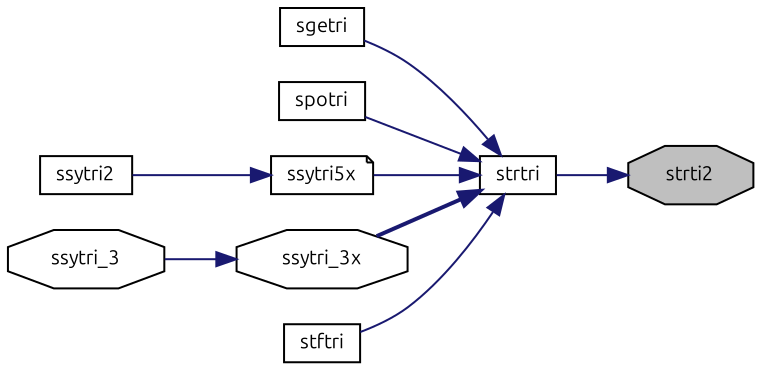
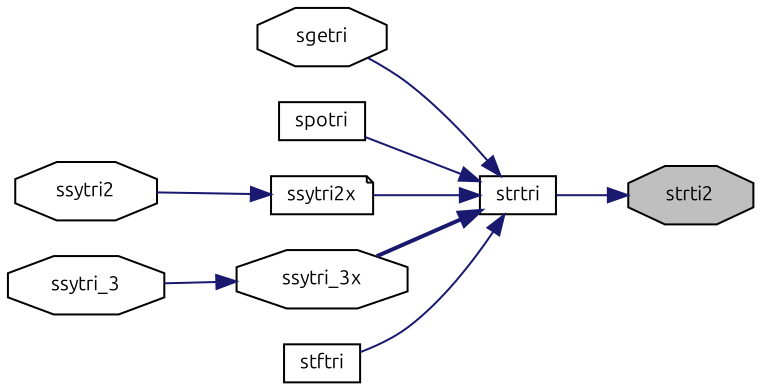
node "sgetri": shape box -> octagon
node "ssytri2": shape box -> octagon
node "ssytri5x": label "ssytri5x" -> "ssytri2x"
